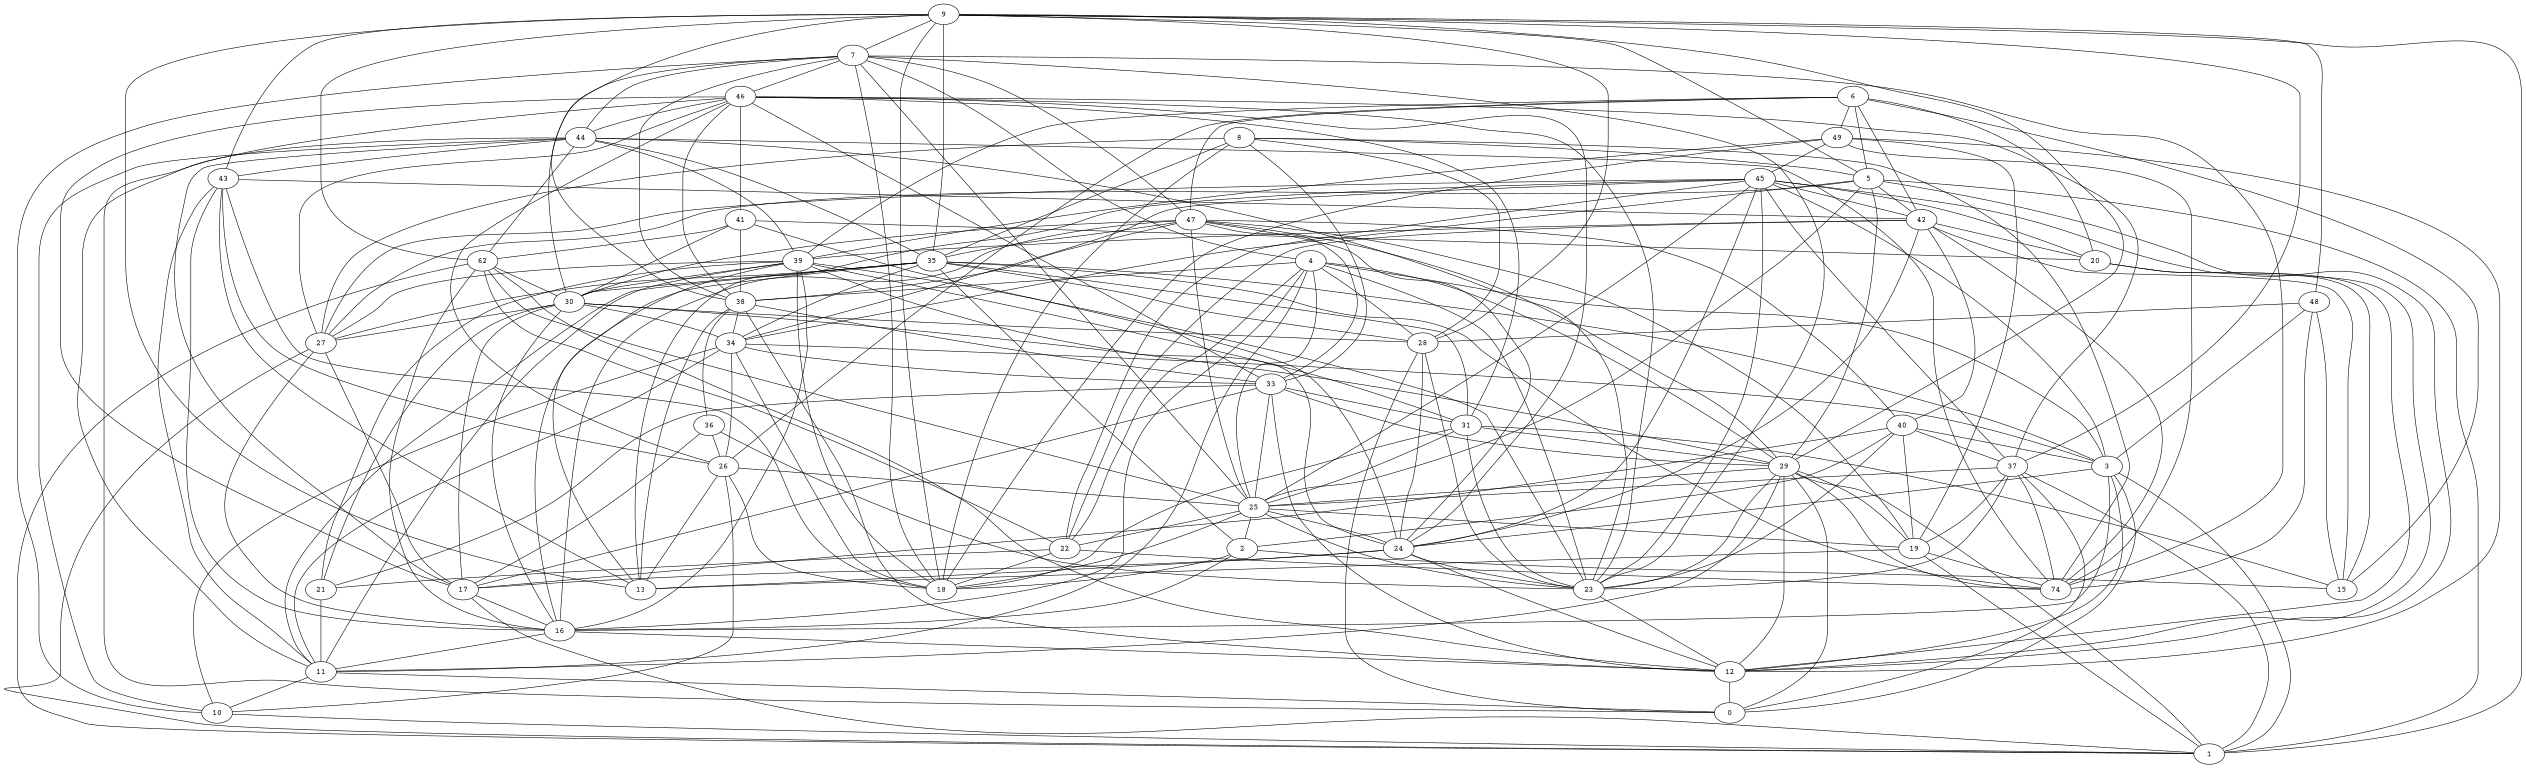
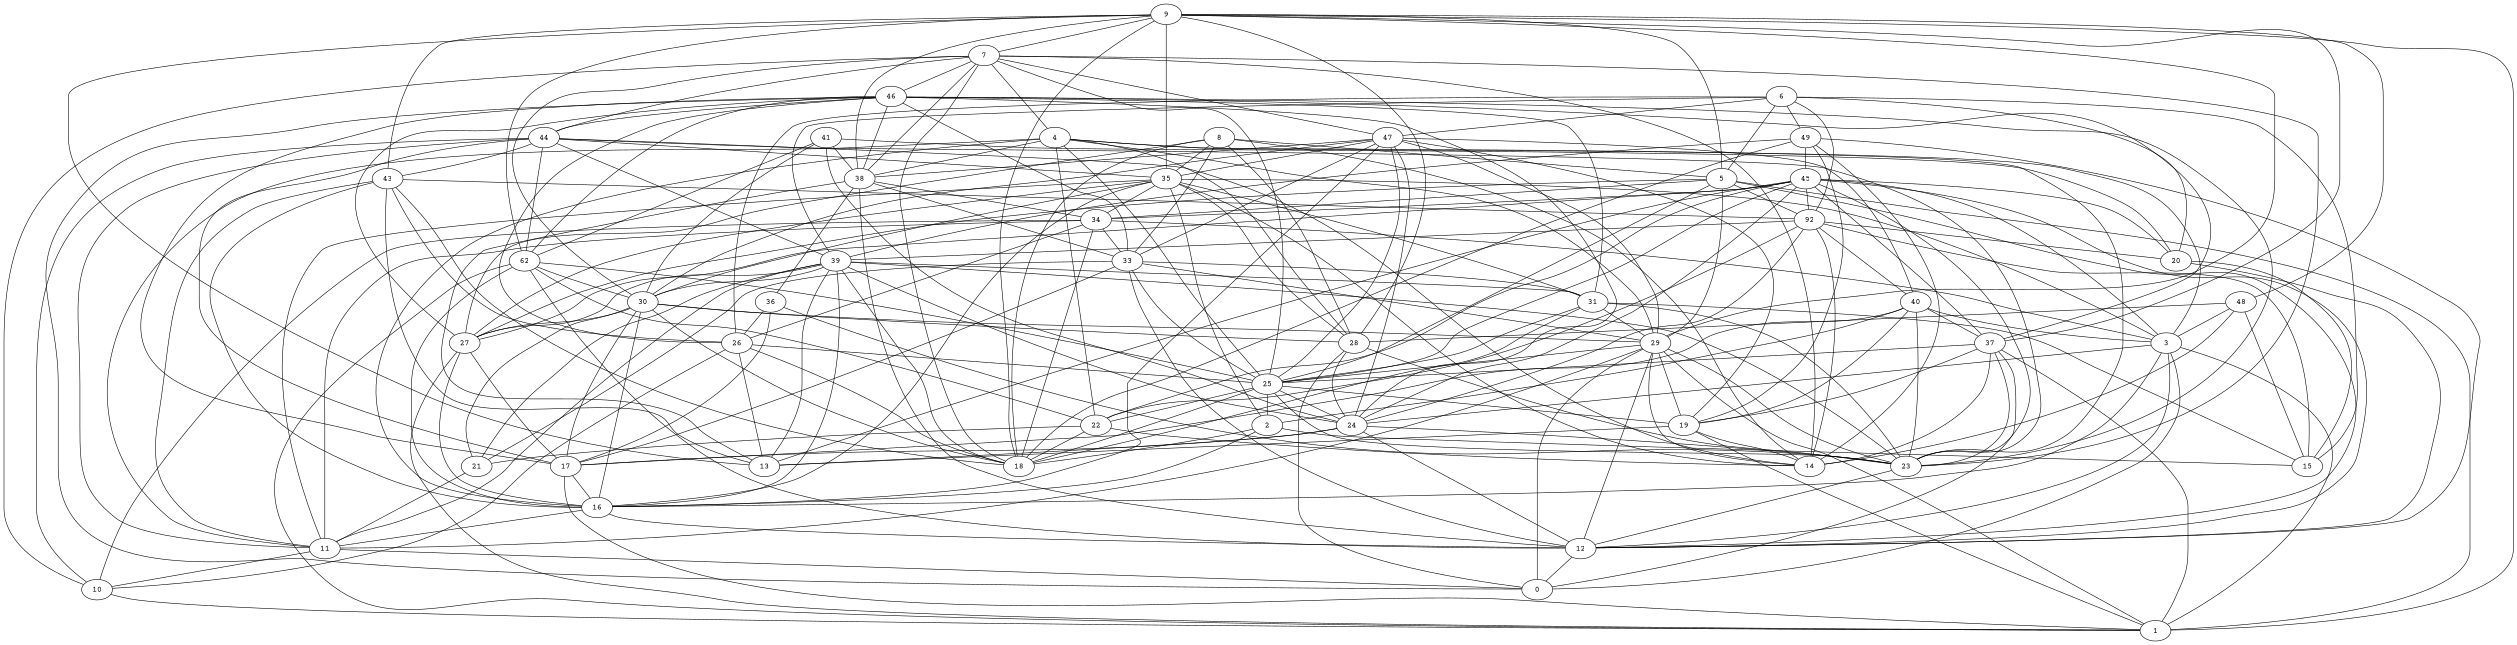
edge "46" -- "41": now "46" -- "62"
node "42": label "42" -> "92"
edge "30" -- "34": now "30" -- "18"
node "74": label "74" -> "14"
